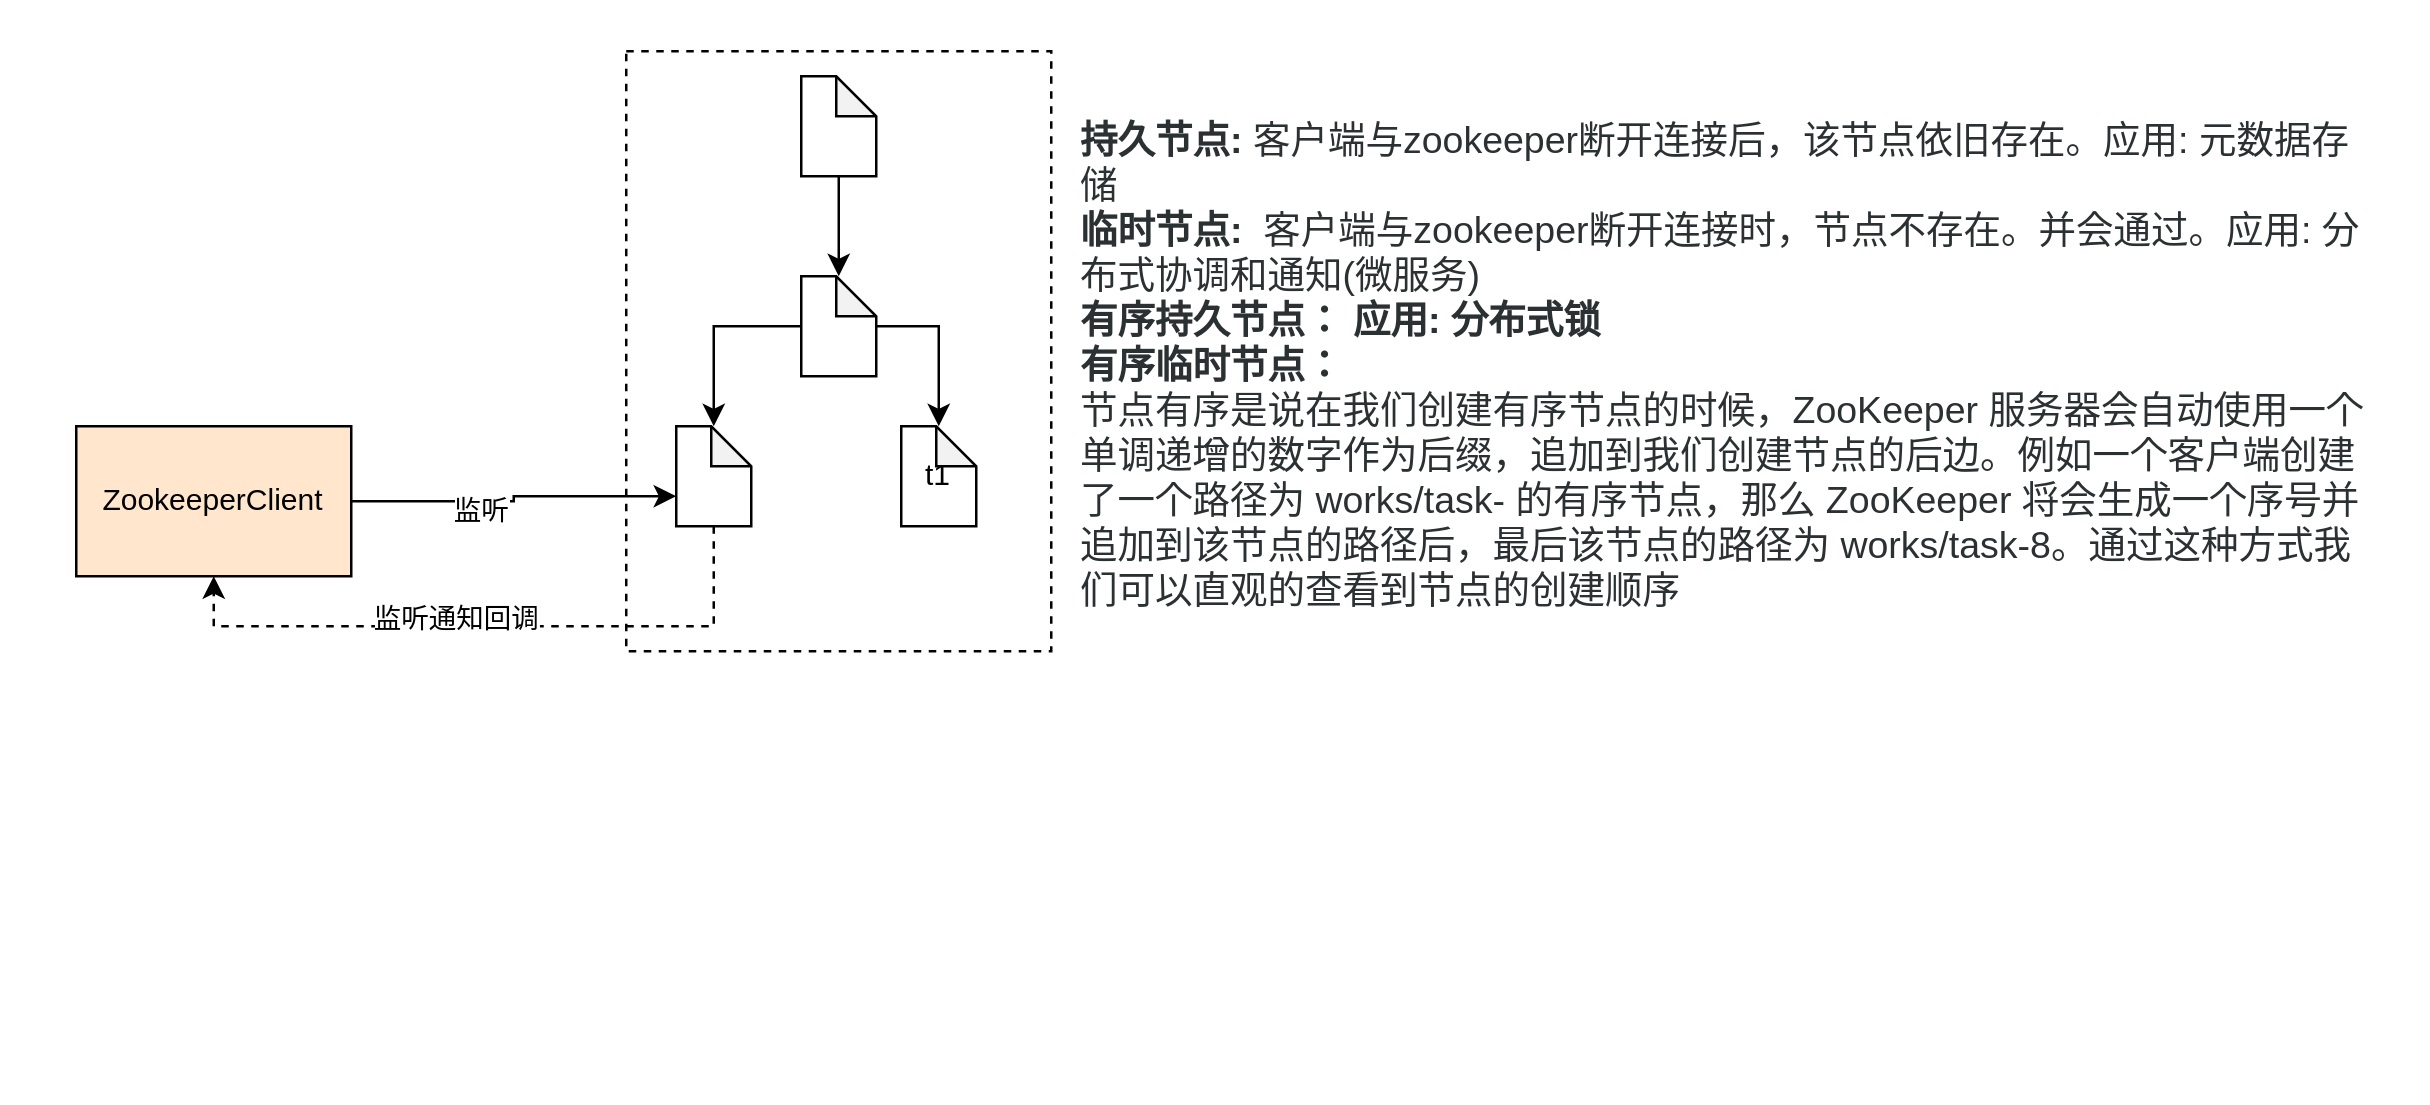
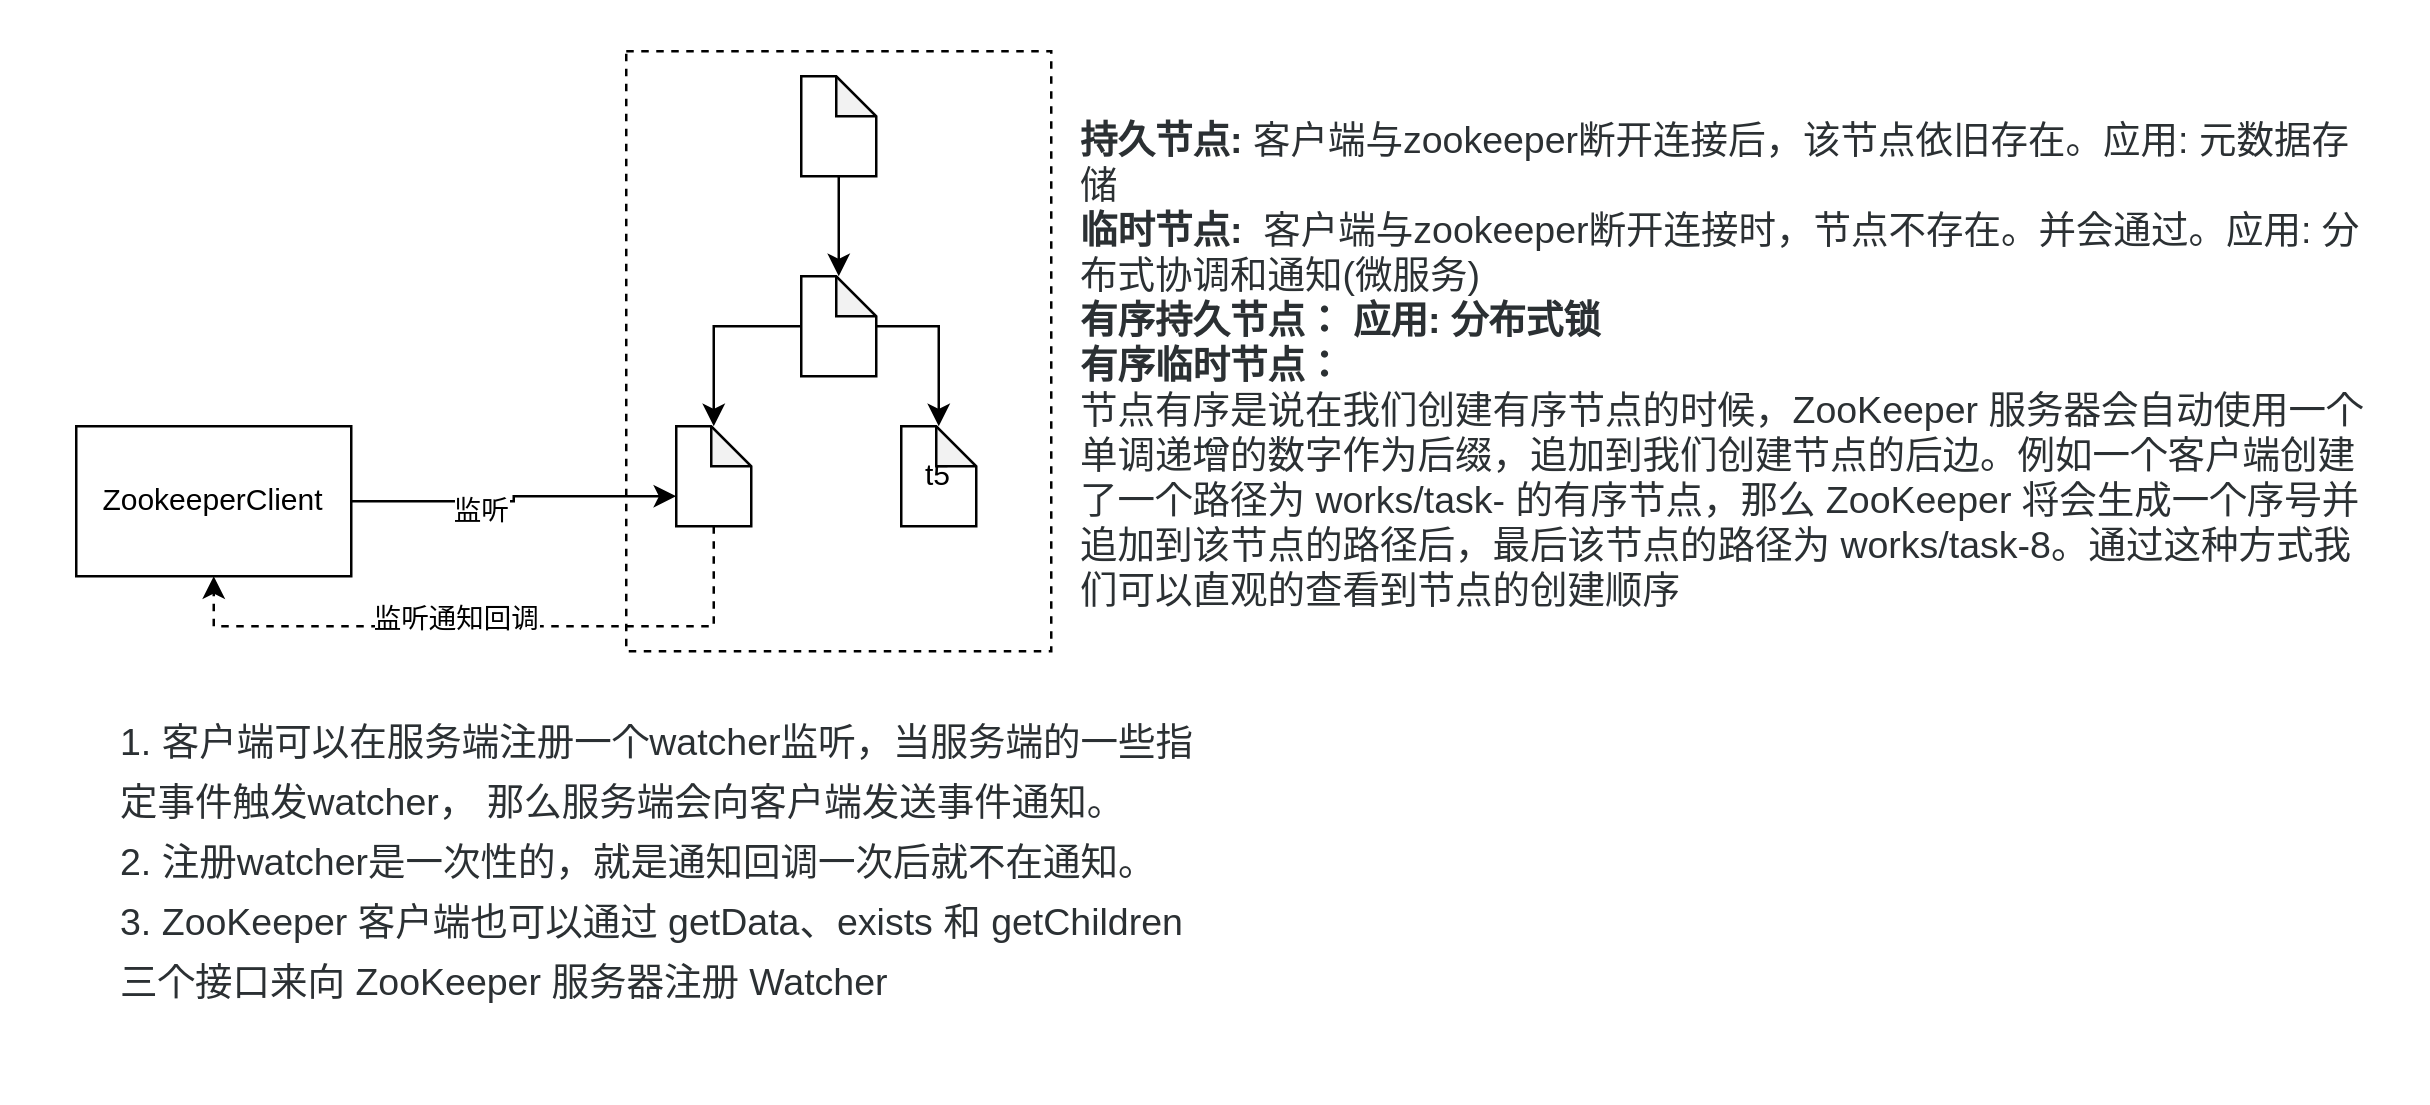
node "t1": label "t1" -> "t5"
node "ZookeeperClient": fillcolor #ffe6cc -> #ffffff
node "1. 客户端可以在服务端注册一个watcher监听，当服务端的一些指定事件触发watcher， 那么服务端会向客户端发送事件通知。 2. 注册watcher是一次性的，就是通知回调一次后就不在通知。 3. ZooKeeper 客户端也可以通过 getData、exists 和 getChildren 三个接口来向 ZooKeeper 服务器注册 Watcher": added
